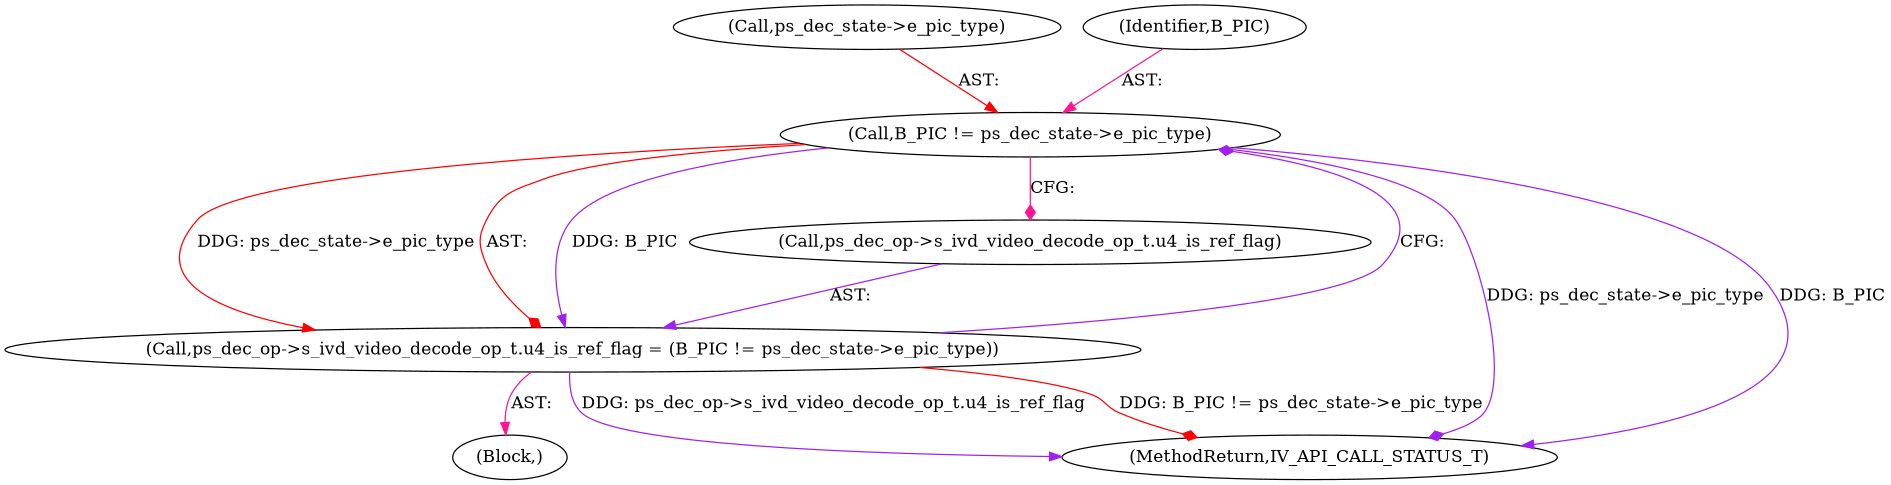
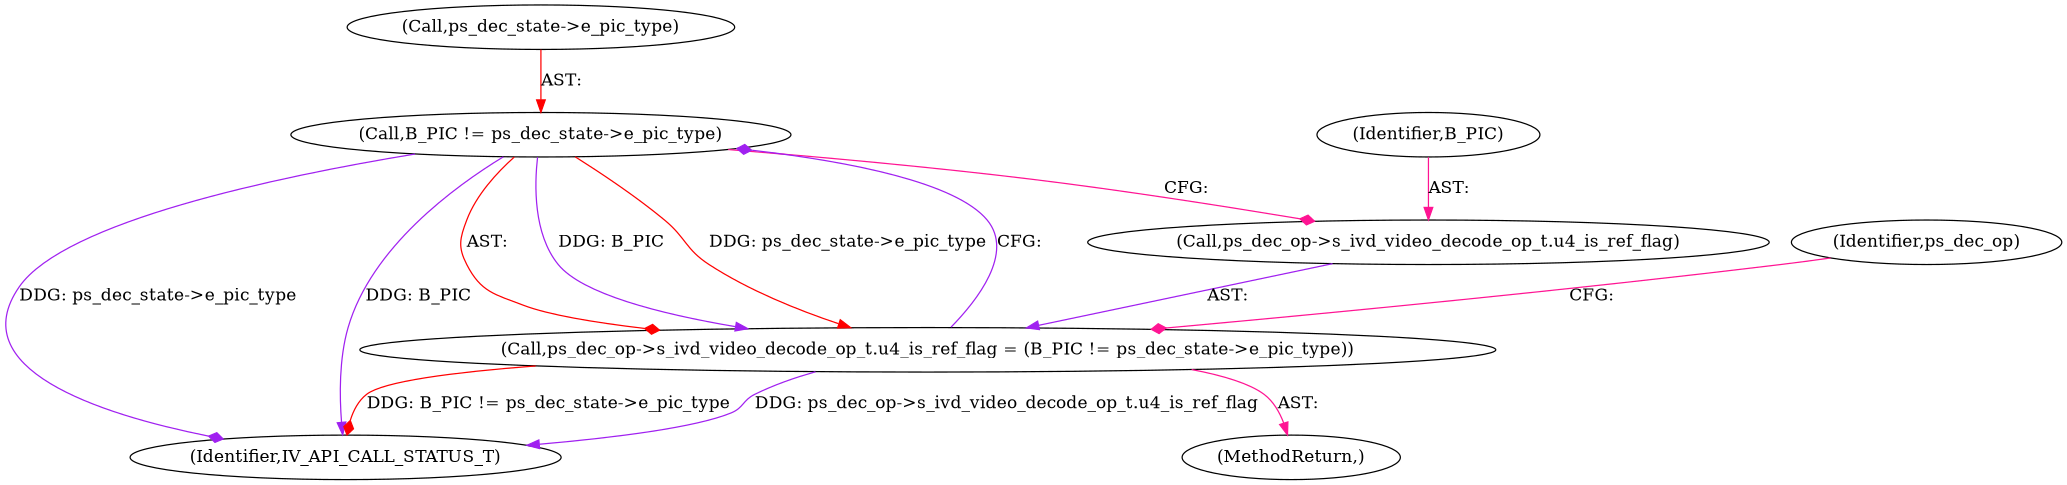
edge "(Identifier,B_PIC)" -> "(Call,B_PIC != ps_dec_state->e_pic_type)": now "(Identifier,B_PIC)" -> "(Call,ps_dec_op->s_ivd_video_decode_op_t.u4_is_ref_flag)"
node "(Identifier,ps_dec_op)": added
node "(Block,)": label "(Block,)" -> "(MethodReturn,)"
node "(MethodReturn,IV_API_CALL_STATUS_T)": label "(MethodReturn,IV_API_CALL_STATUS_T)" -> "(Identifier,IV_API_CALL_STATUS_T)"
